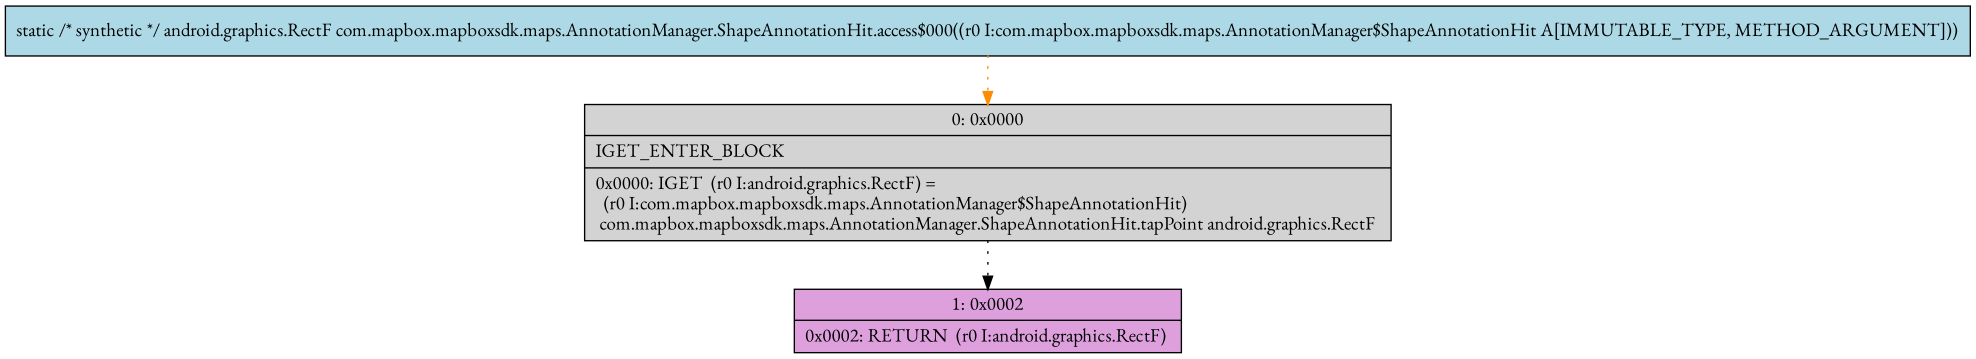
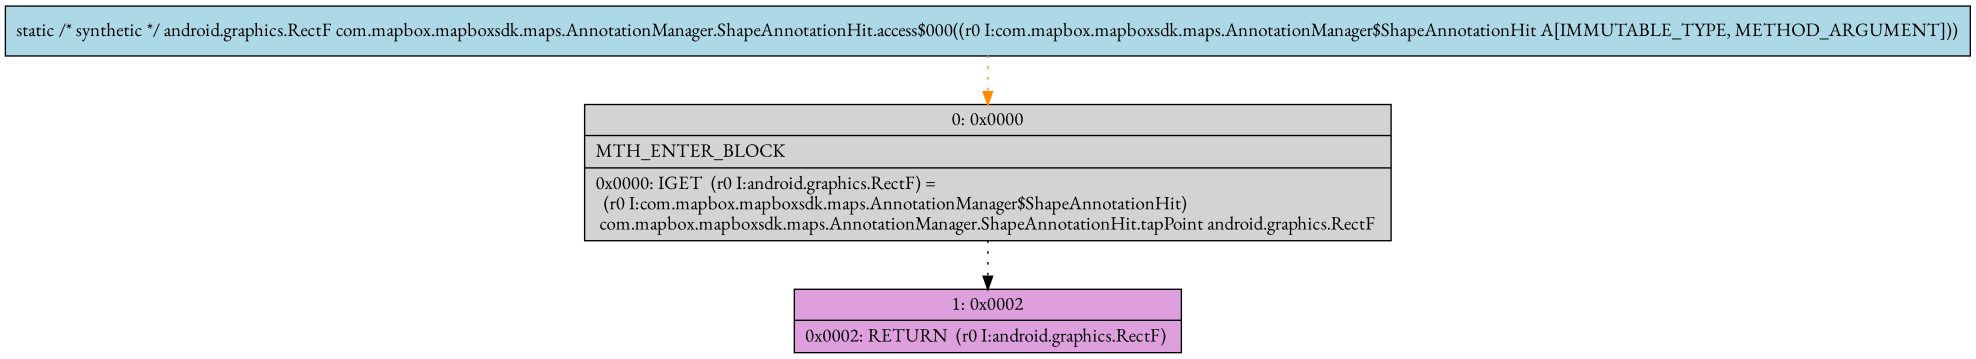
node "0: 0x0000": text "IGET_ENTER_BLOCK" -> "MTH_ENTER_BLOCK"
